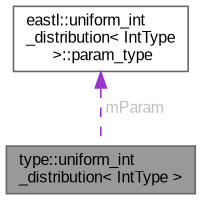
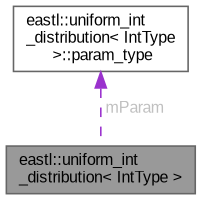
node "type::uniform_int _distribution< IntType >": label "type::uniform_int _distribution< IntType >" -> "eastl::uniform_int _distribution< IntType >"
